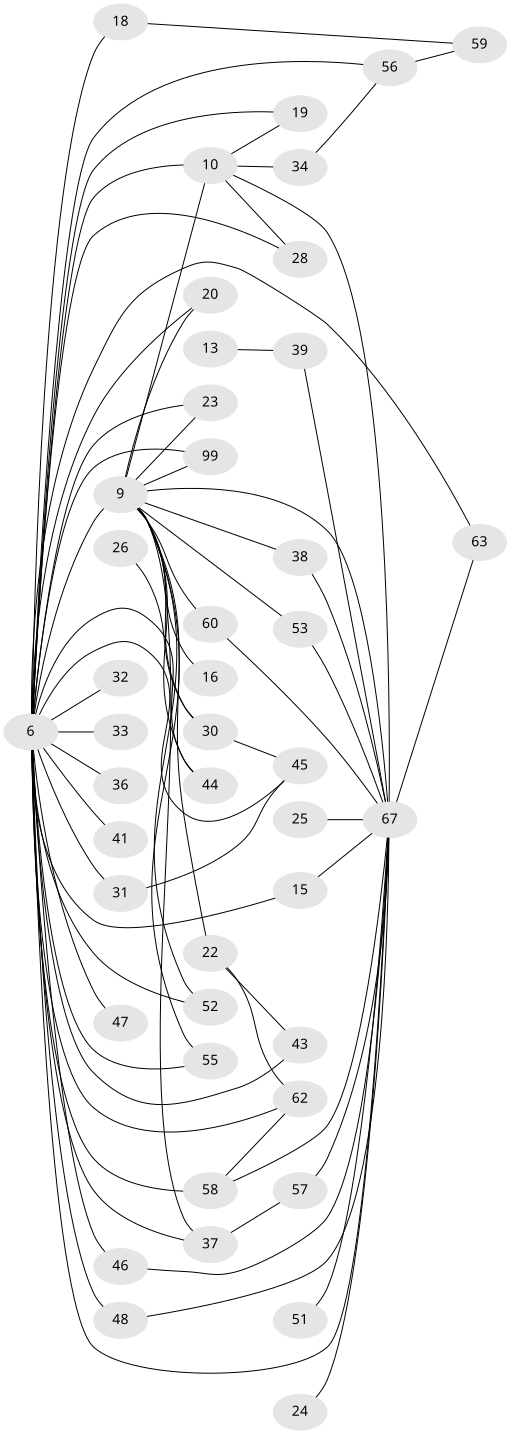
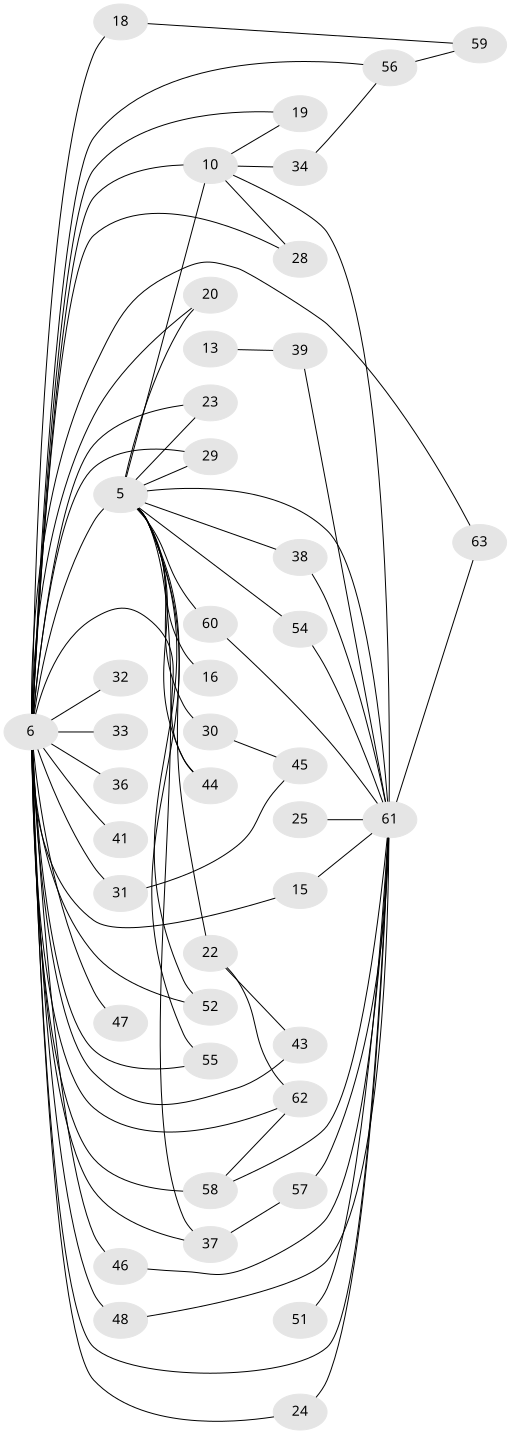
node "99": label "99" -> "29"
node "9": label "9" -> "5"
node "26": removed
node "53": label "53" -> "54"
edge "6" -- "45": now "6" -- "24"
node "67": label "67" -> "61"
